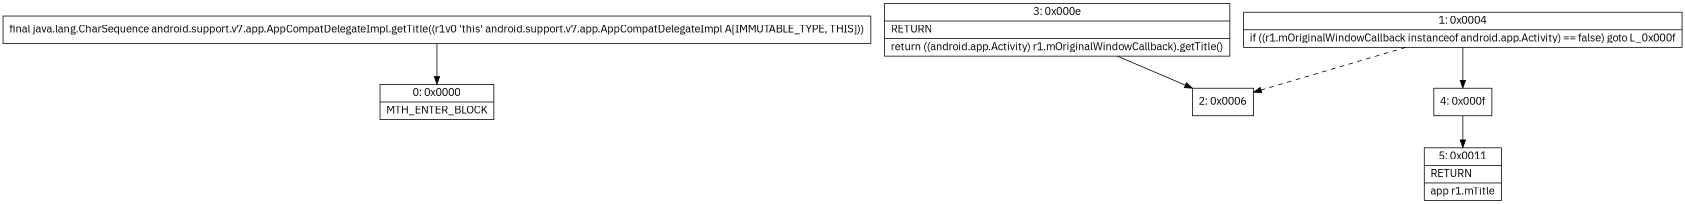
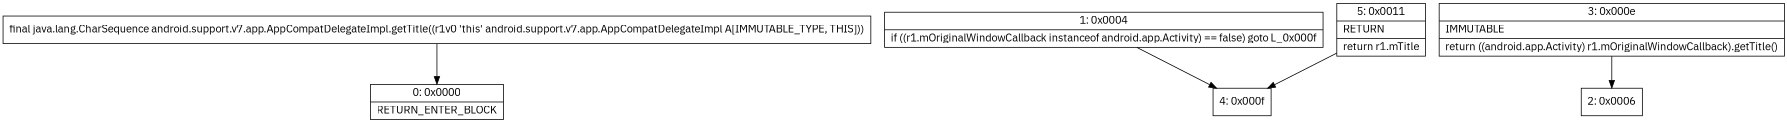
node "3: 0x000e": text "RETURN" -> "IMMUTABLE"
edge "1: 0x0004" -> "2: 0x0006": removed
node "0: 0x0000": text "MTH_ENTER_BLOCK" -> "RETURN_ENTER_BLOCK"
edge "4: 0x000f" -> "5: 0x0011": reversed
node "5: 0x0011": text "app r1.mTitle" -> "return r1.mTitle"
